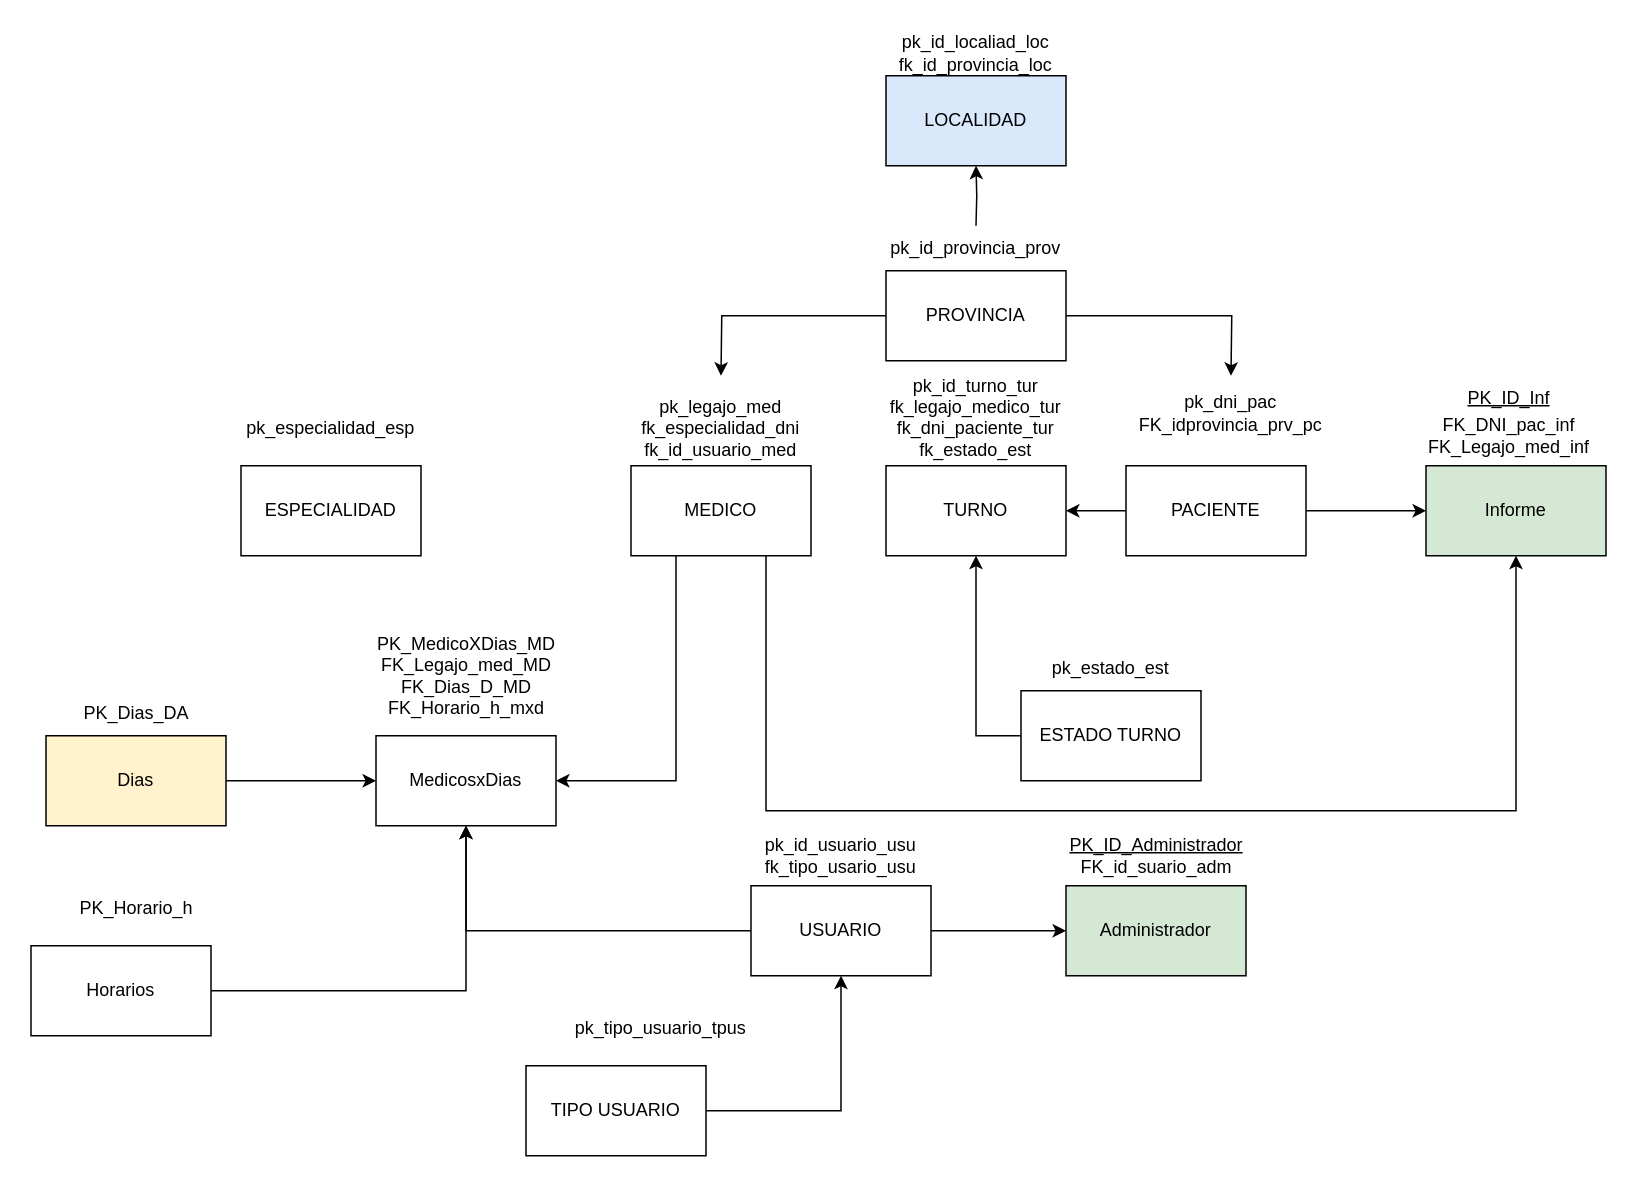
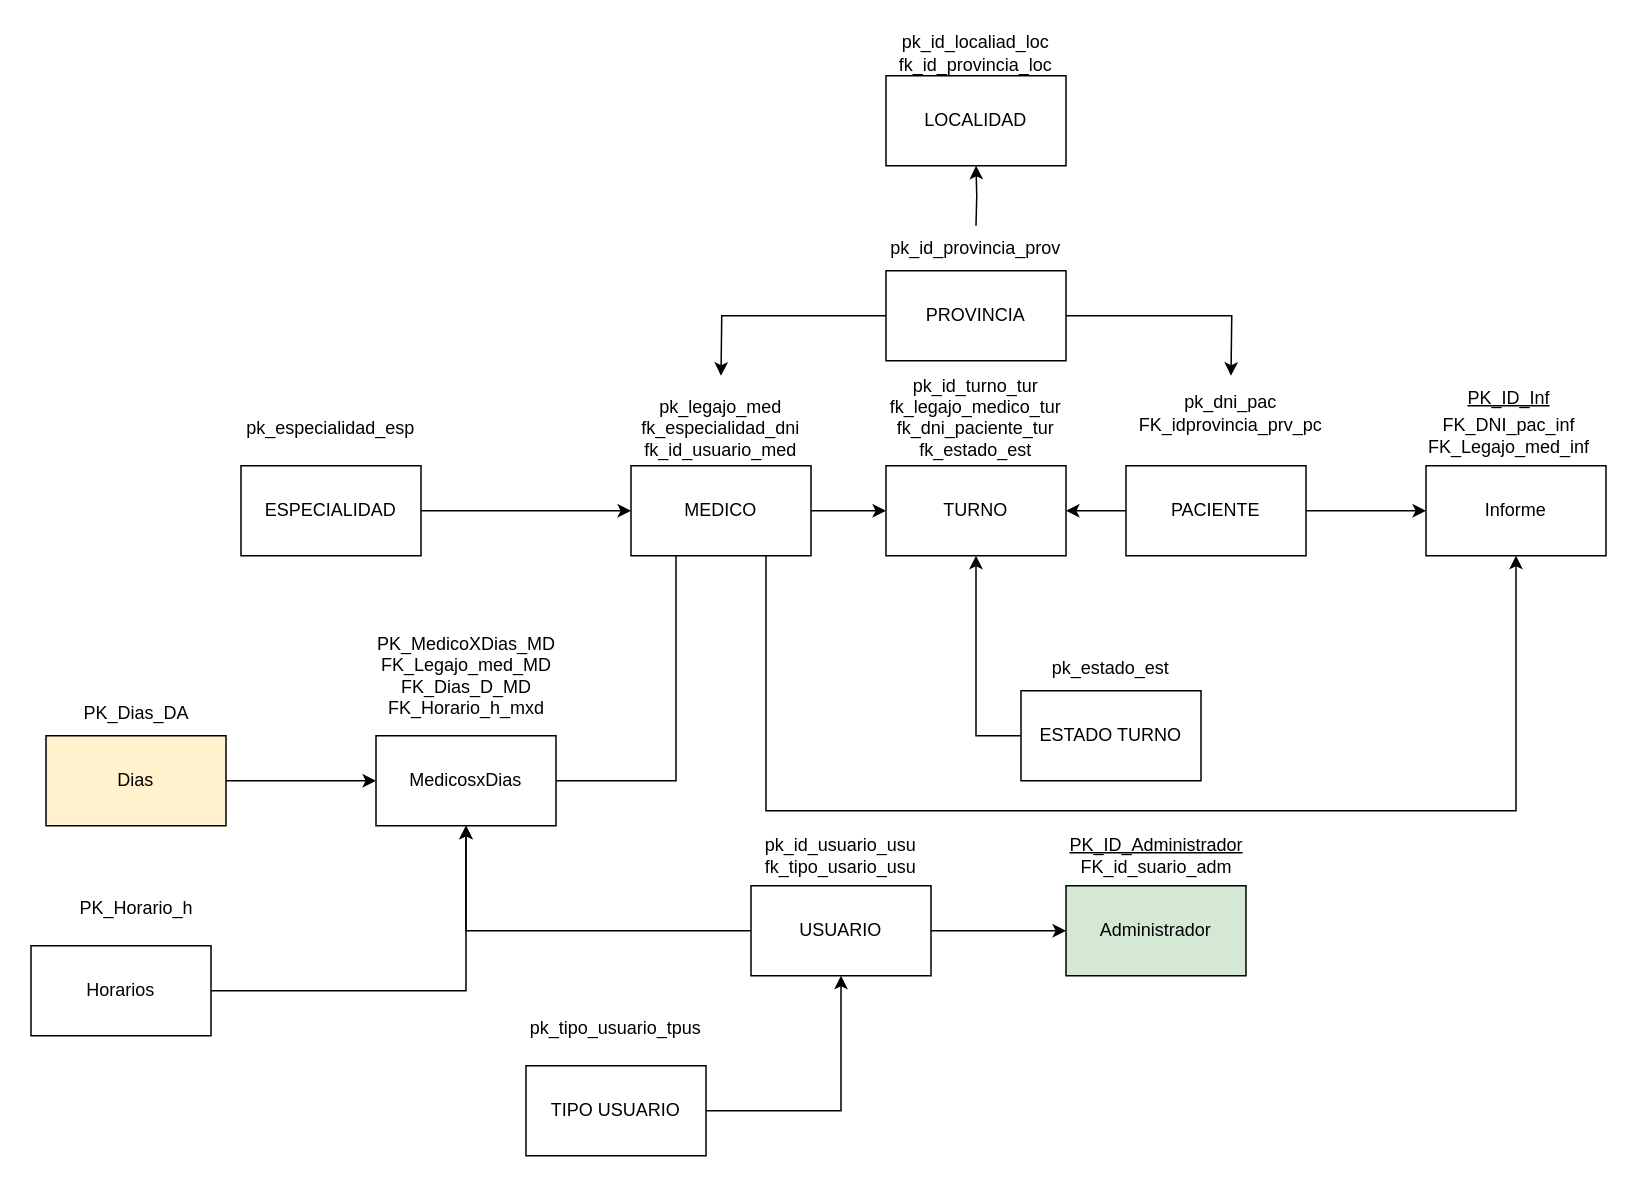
node "LOCALIDAD": fillcolor #dae8fc -> #ffffff
edge "ESPECIALIDAD" -> "MEDICO": added
edge "MEDICO" -> "TURNO": added
node "Informe": fillcolor #d5e8d4 -> #ffffff
edge "MEDICO" -> "MedicosxDias": arrowhead classic -> none
node "pk_tipo_usuario_tpus": moved (661, 1028) -> (616, 1028)
